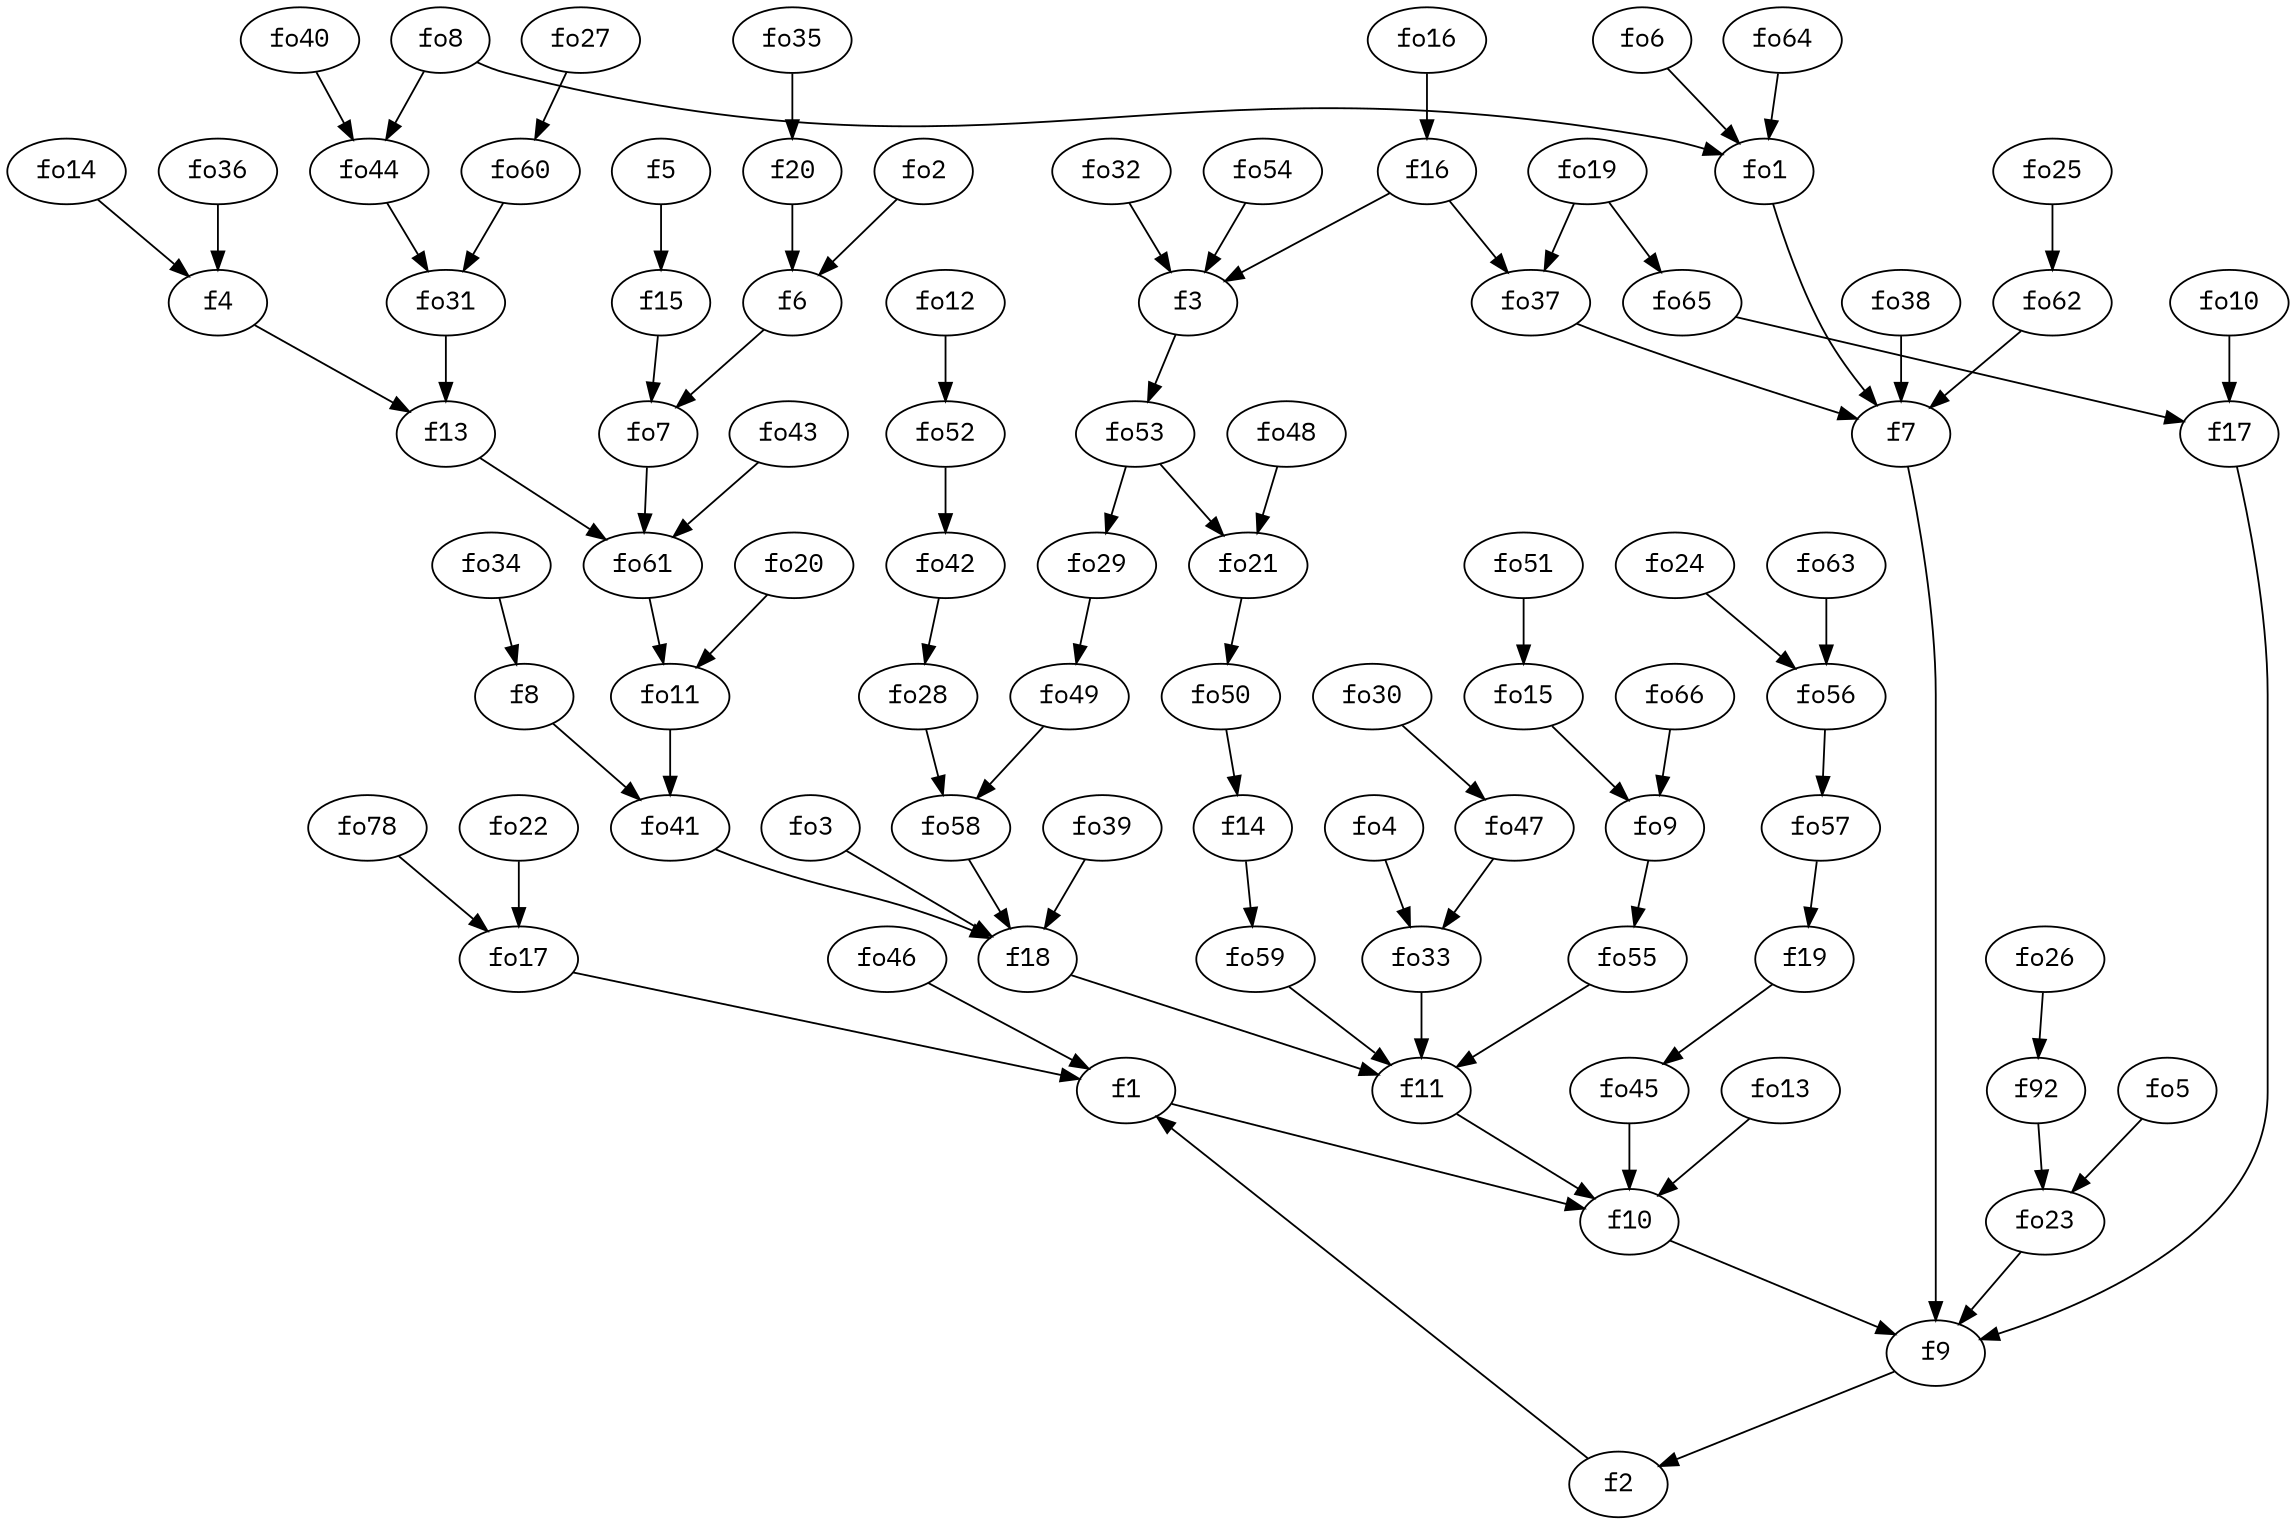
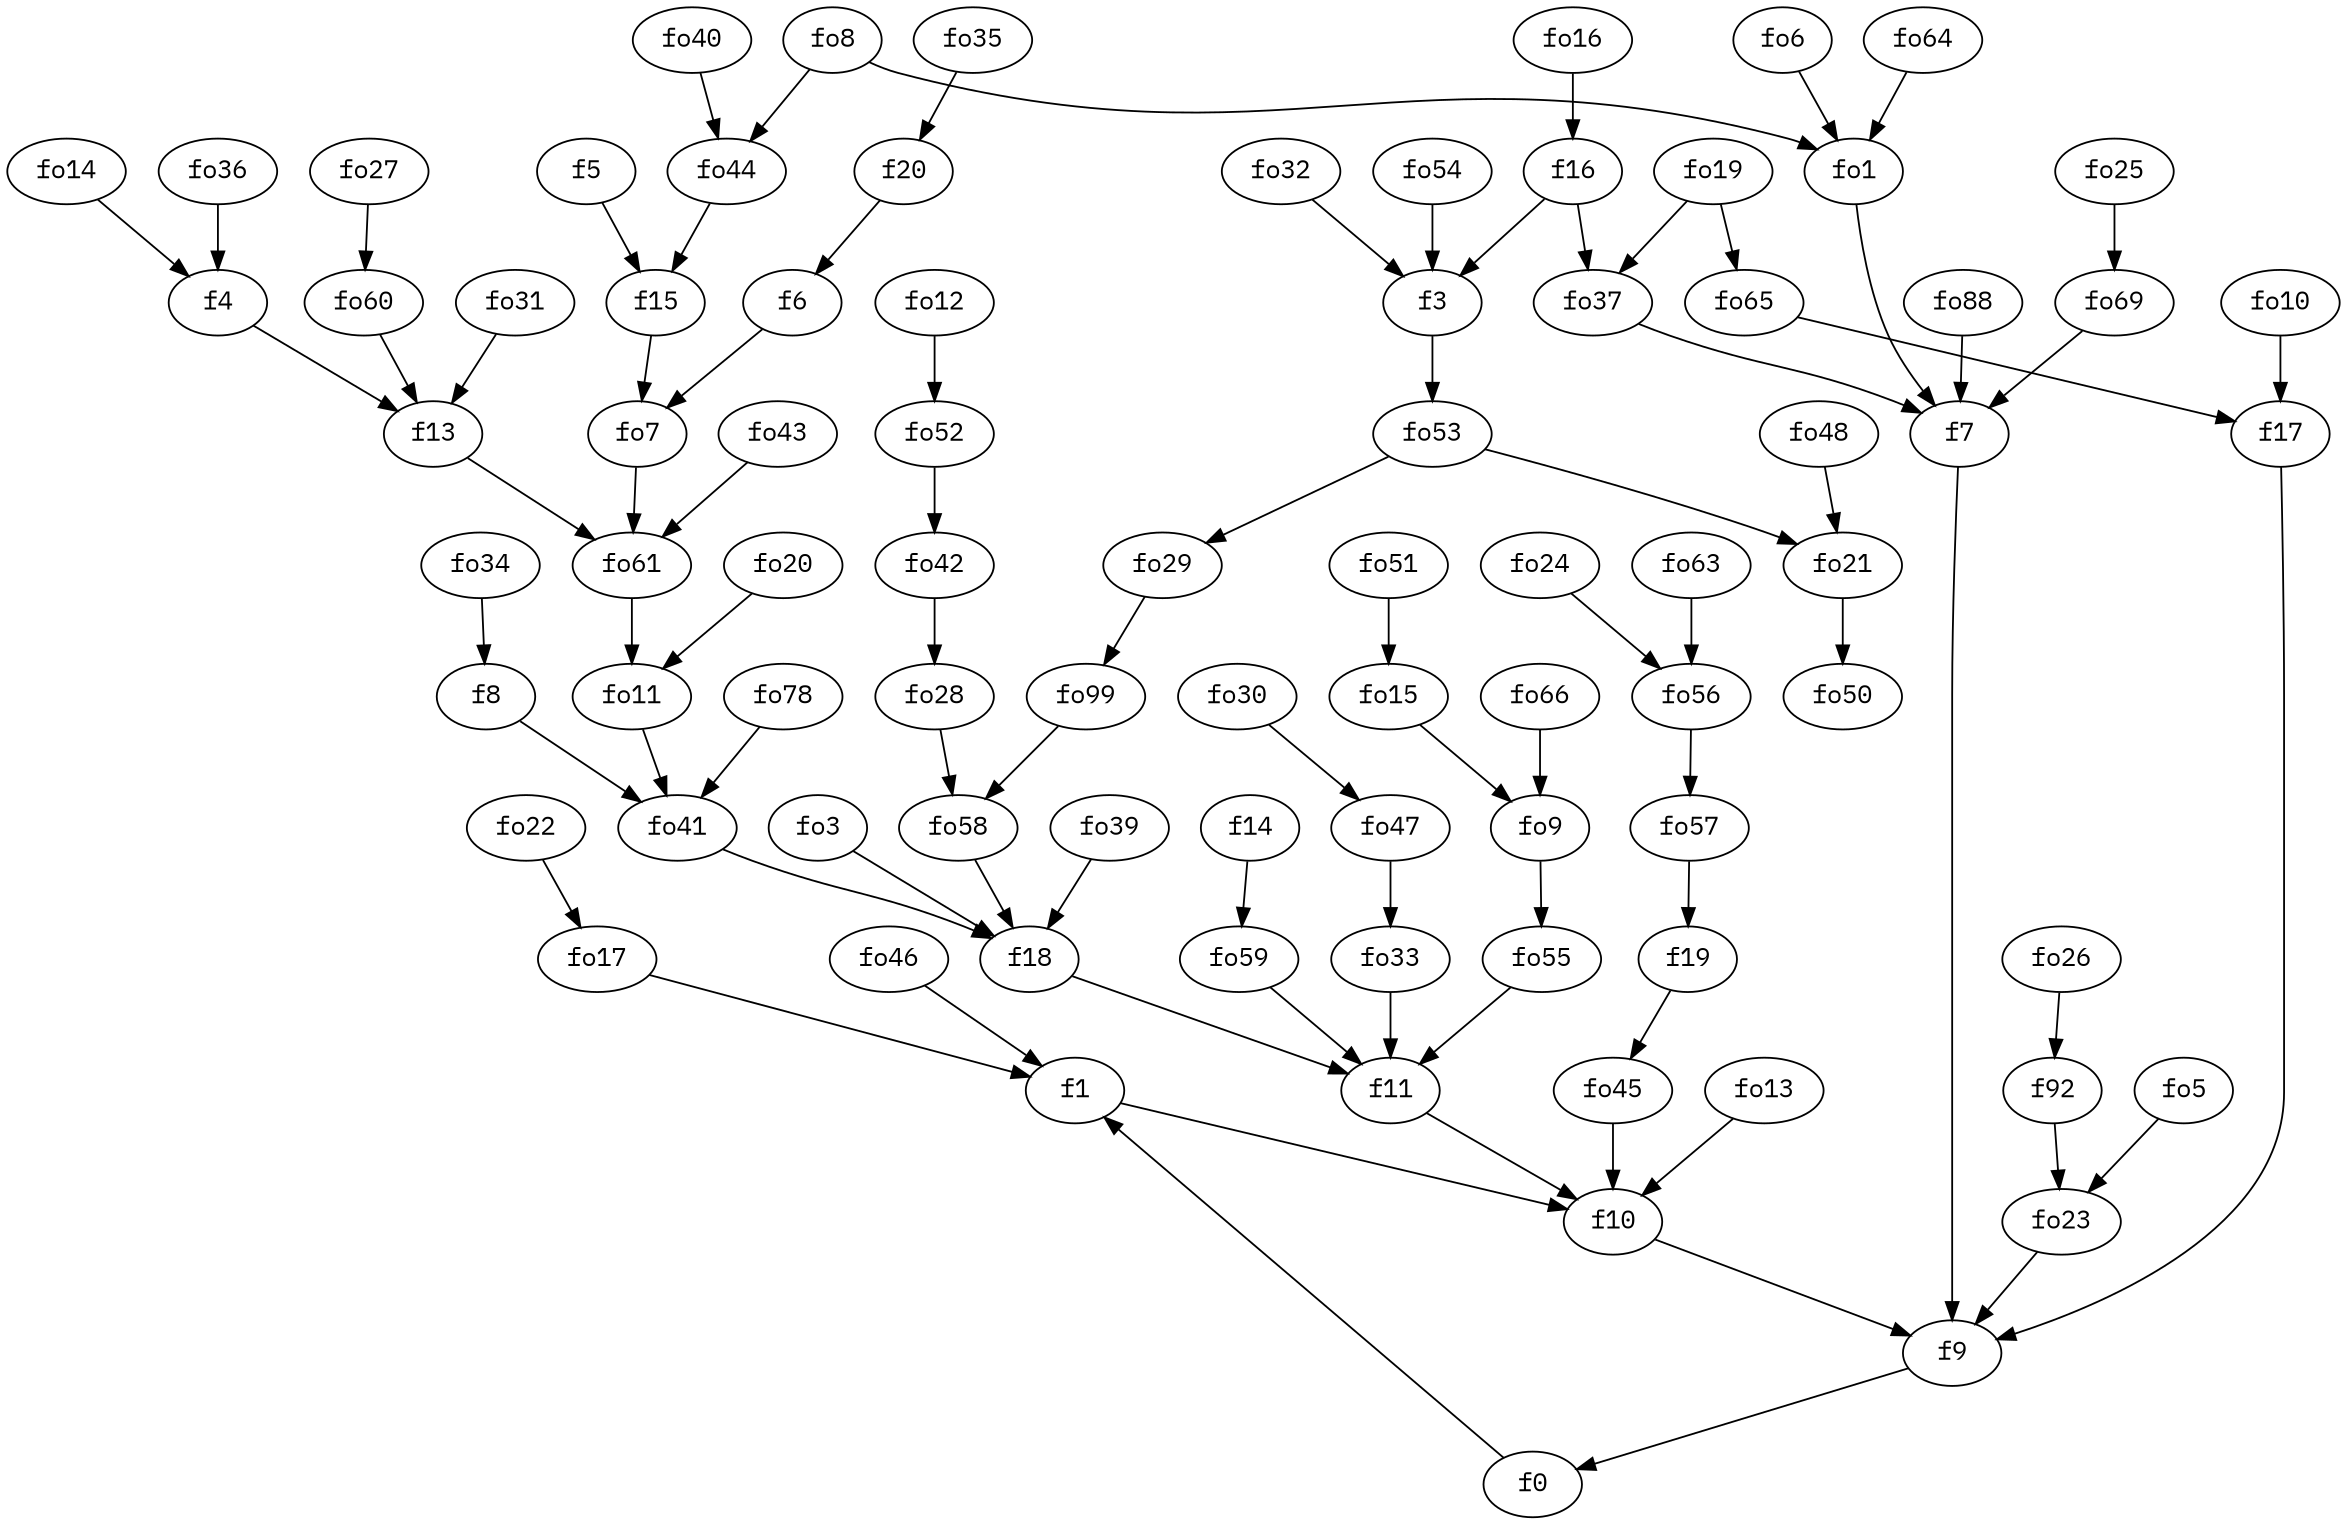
node "fo2": removed
edge "fo44" -> "fo31": now "fo44" -> "f15"
edge "fo60" -> "fo31": now "fo60" -> "f13"
node "fo38": label "fo38" -> "fo88"
node "fo62": label "fo62" -> "fo69"
node "fo49": label "fo49" -> "fo99"
edge "fo50" -> "f14": removed
node "fo4": removed
edge "fo78" -> "fo17": now "fo78" -> "fo41"
node "f2": label "f2" -> "f0"
